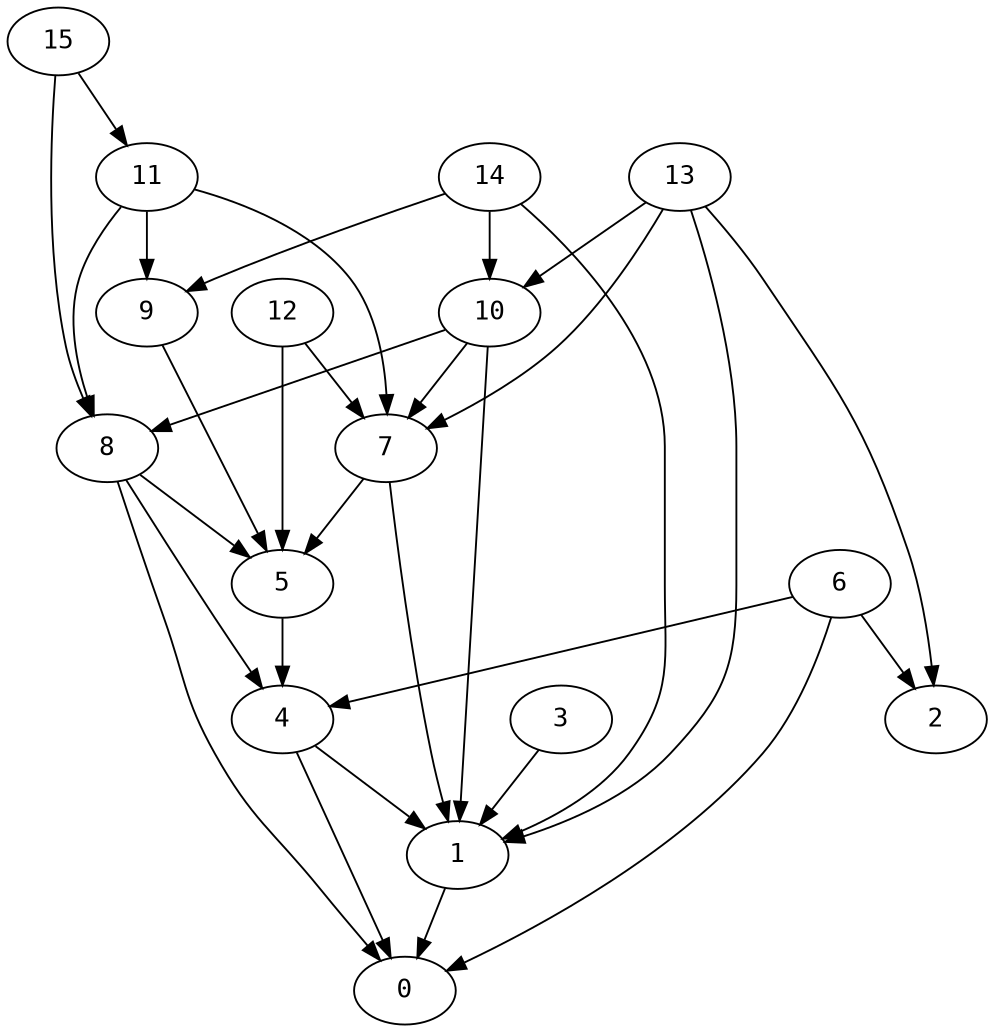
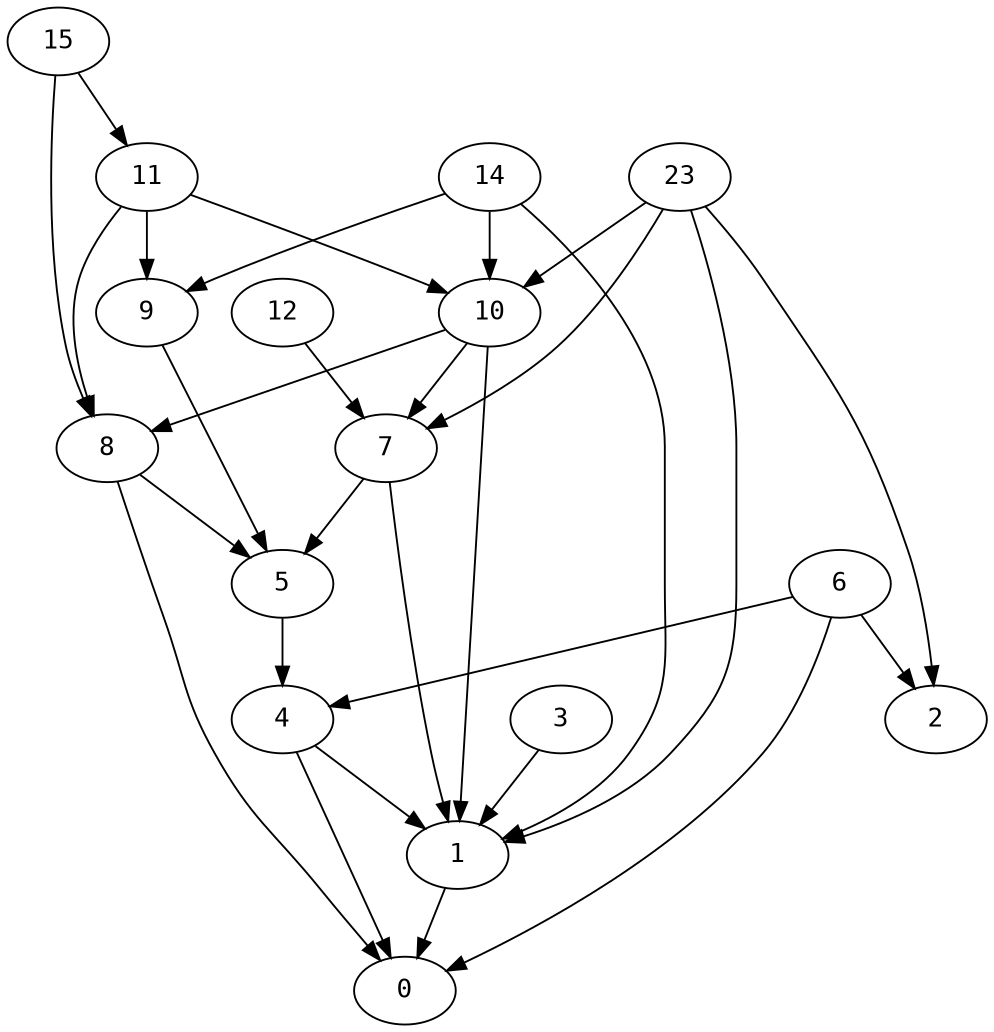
node "13": label "13" -> "23"
edge "11" -> "7": now "11" -> "10"
edge "12" -> "5": removed
edge "8" -> "4": removed
